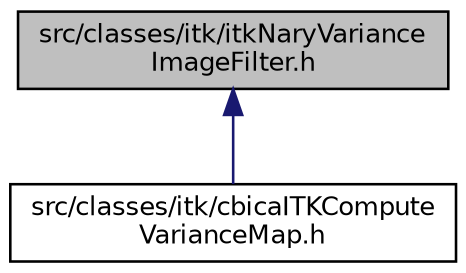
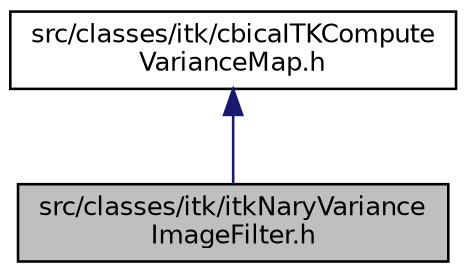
edge "src/classes/itk/cbicaITKCompute VarianceMap.h" -> "src/classes/itk/itkNaryVariance ImageFilter.h": reversed
